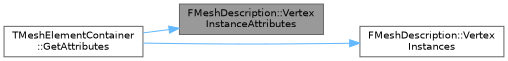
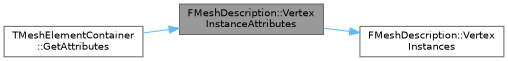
edge "TMeshElementContainer ::GetAttributes" -> "FMeshDescription::Vertex Instances": now "FMeshDescription::Vertex InstanceAttributes" -> "FMeshDescription::Vertex Instances"
